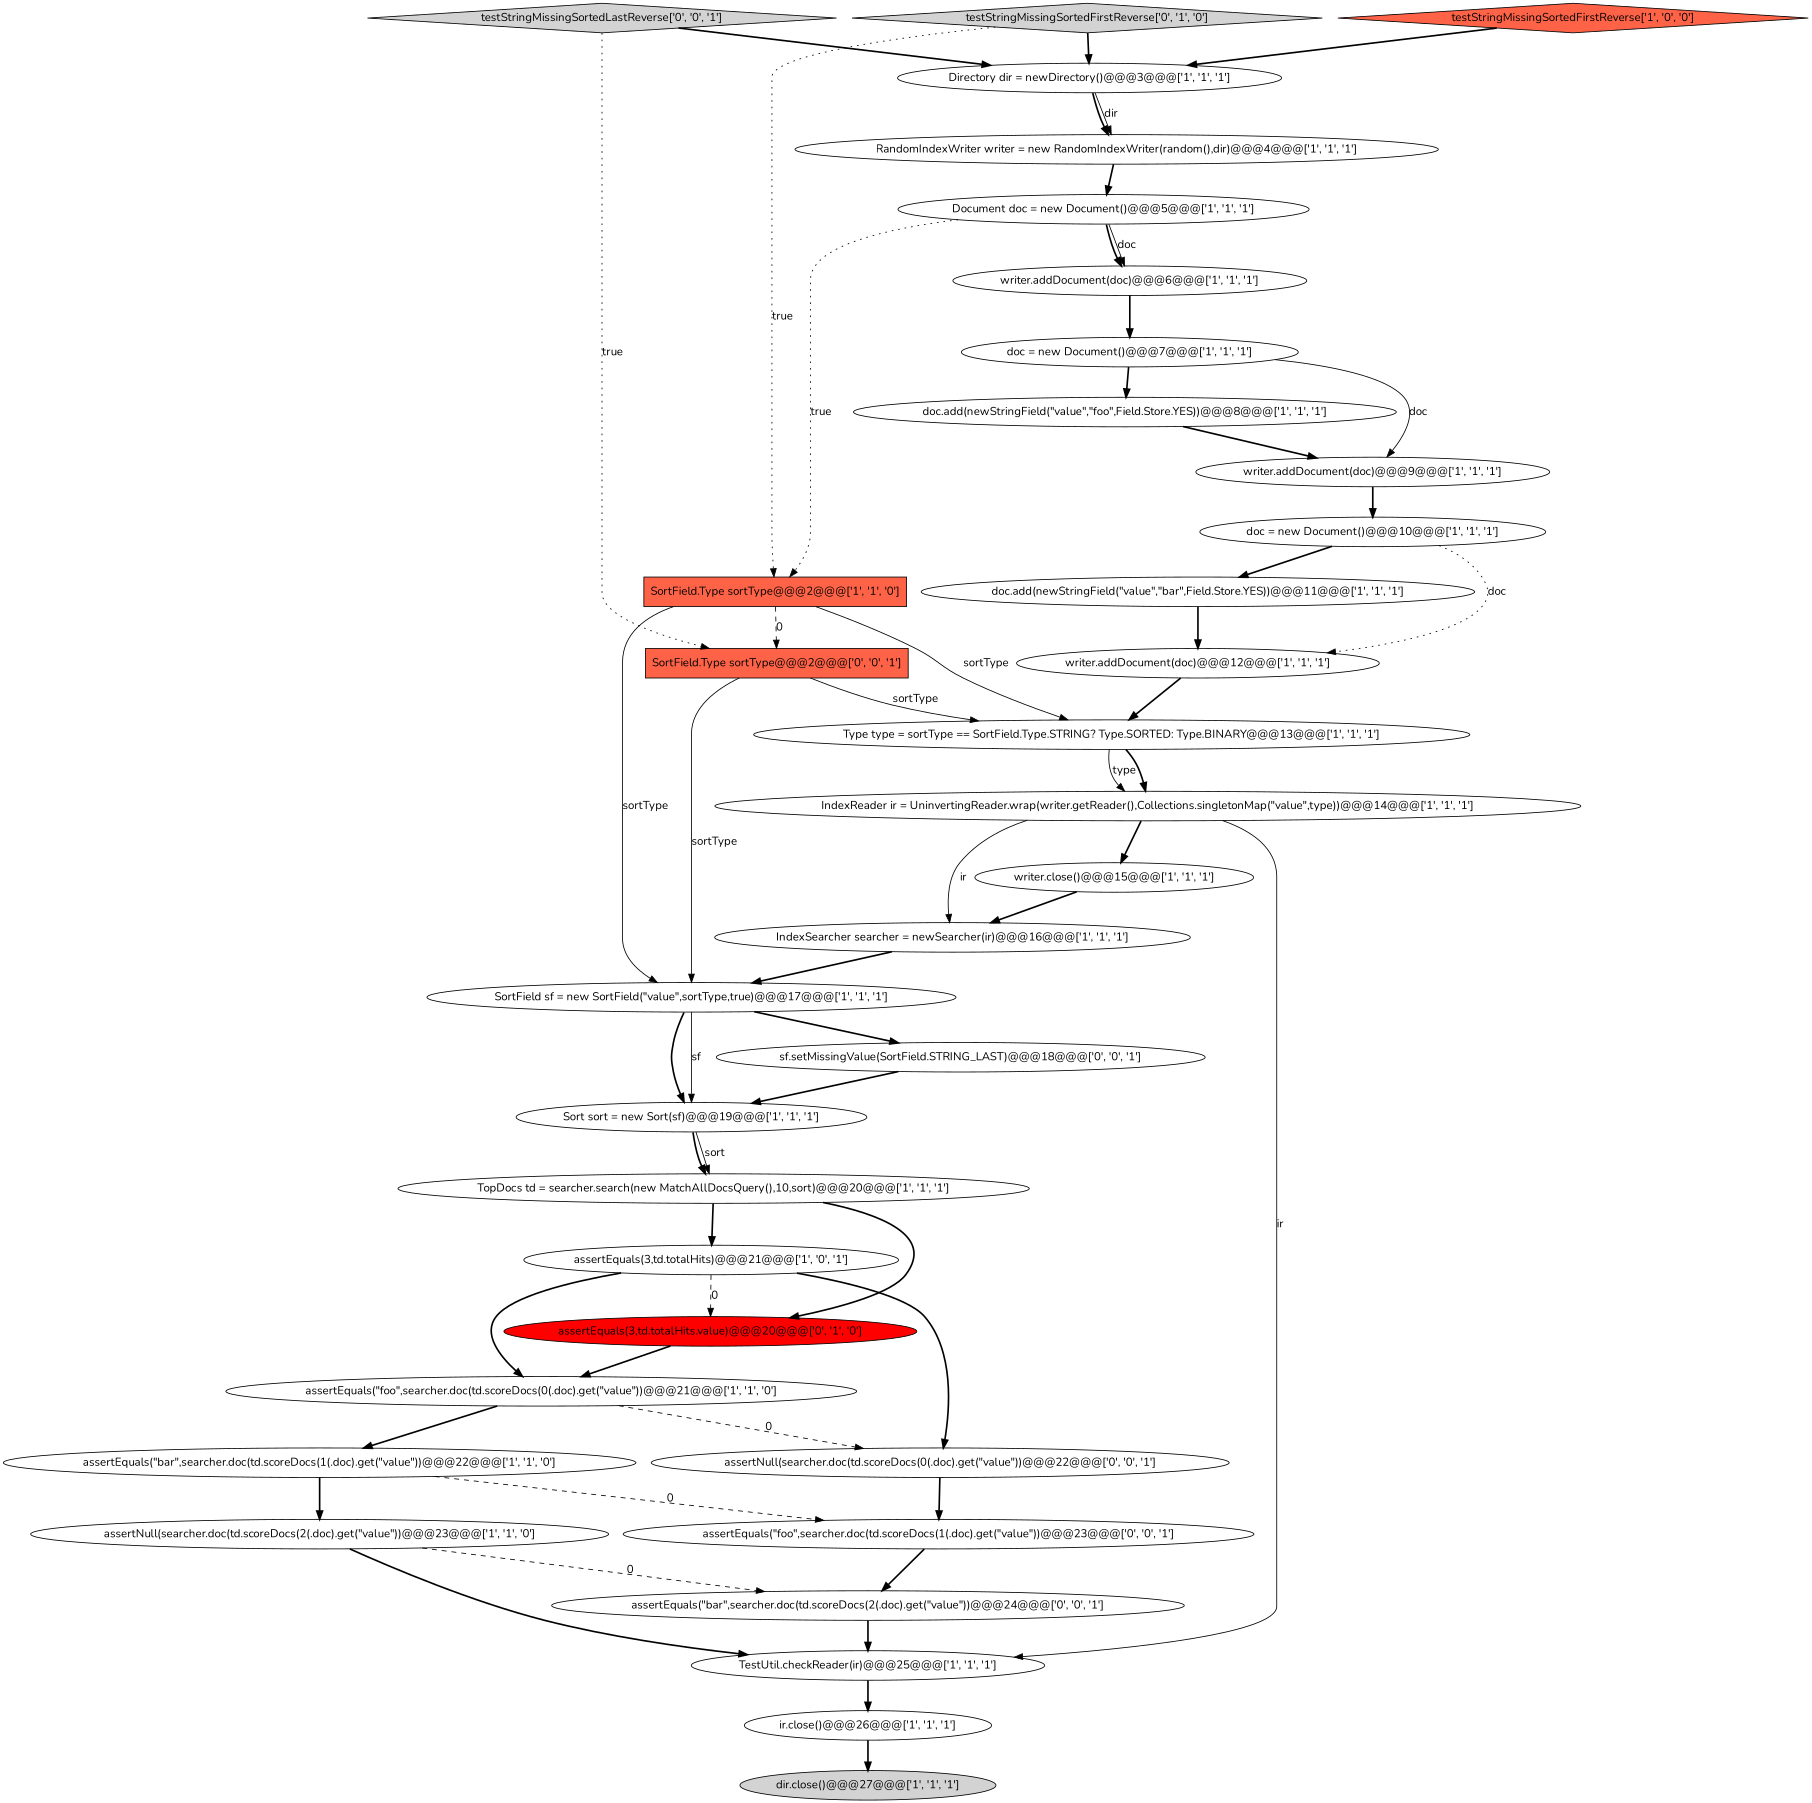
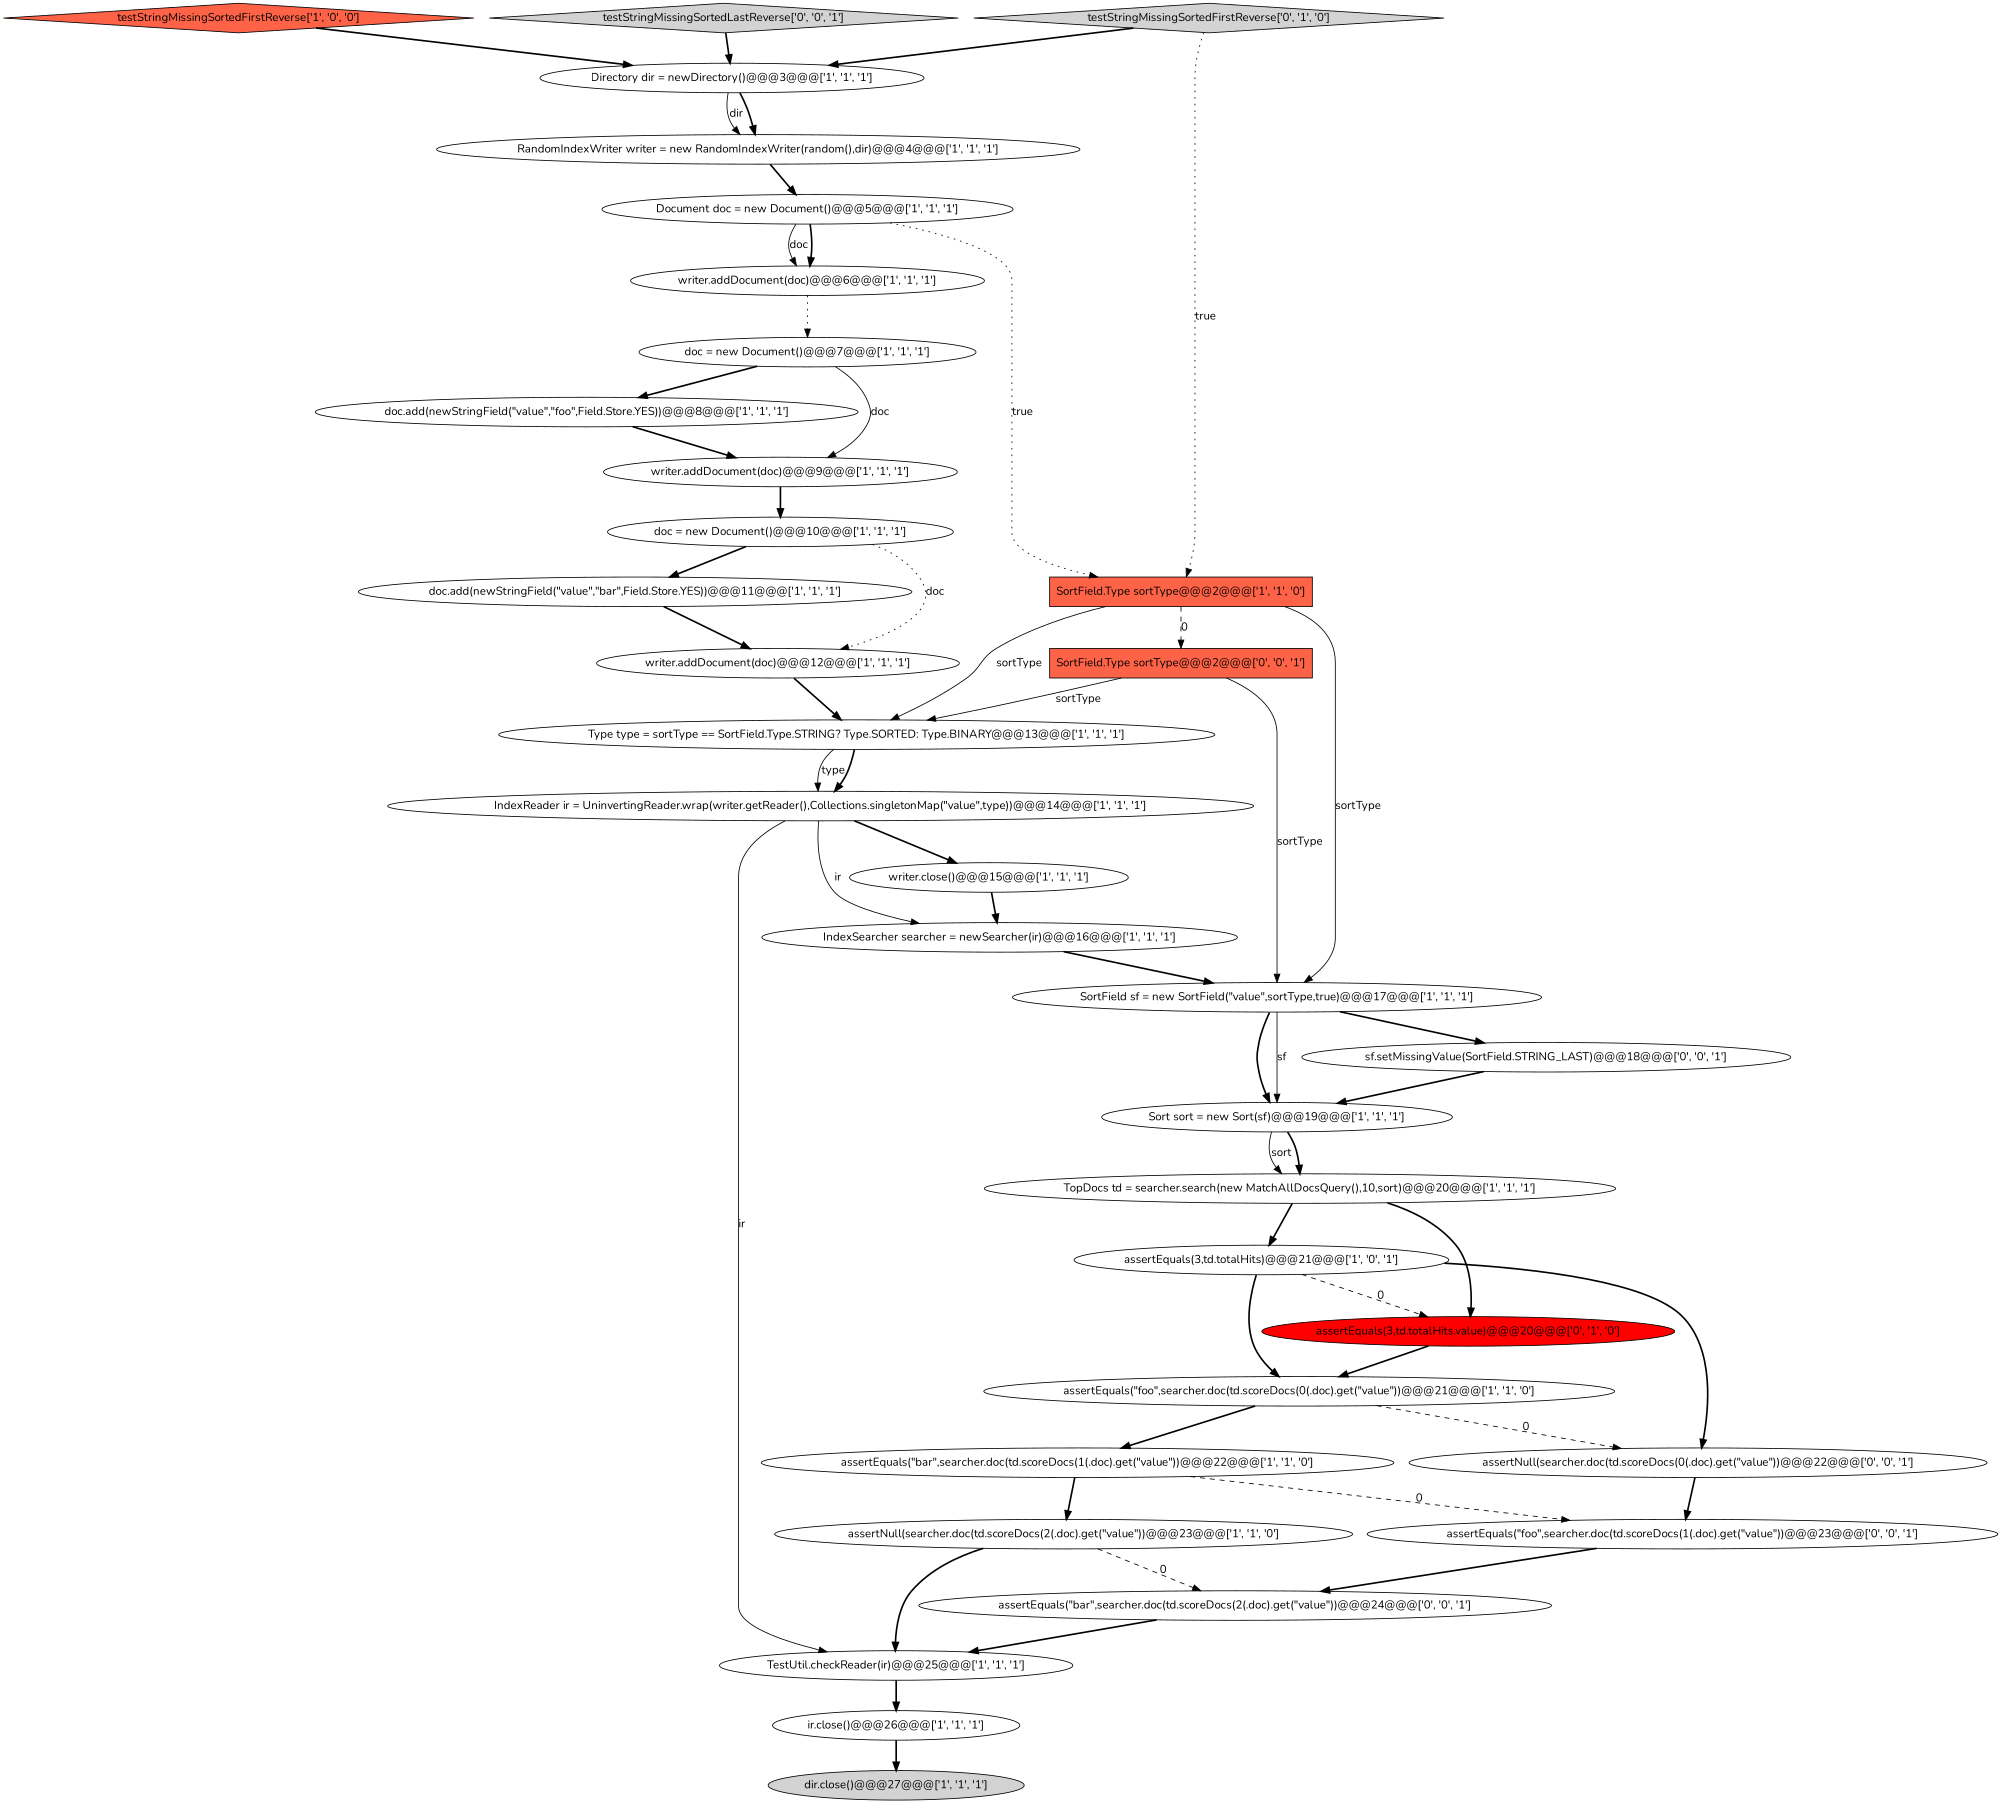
edge "writer.addDocument(doc)@@@6@@@['1', '1', '1']" -> "doc = new Document()@@@7@@@['1', '1', '1']": style bold -> dotted
edge "testStringMissingSortedLastReverse['0', '0', '1']" -> "SortField.Type sortType@@@2@@@['0', '0', '1']": removed, label "true"
